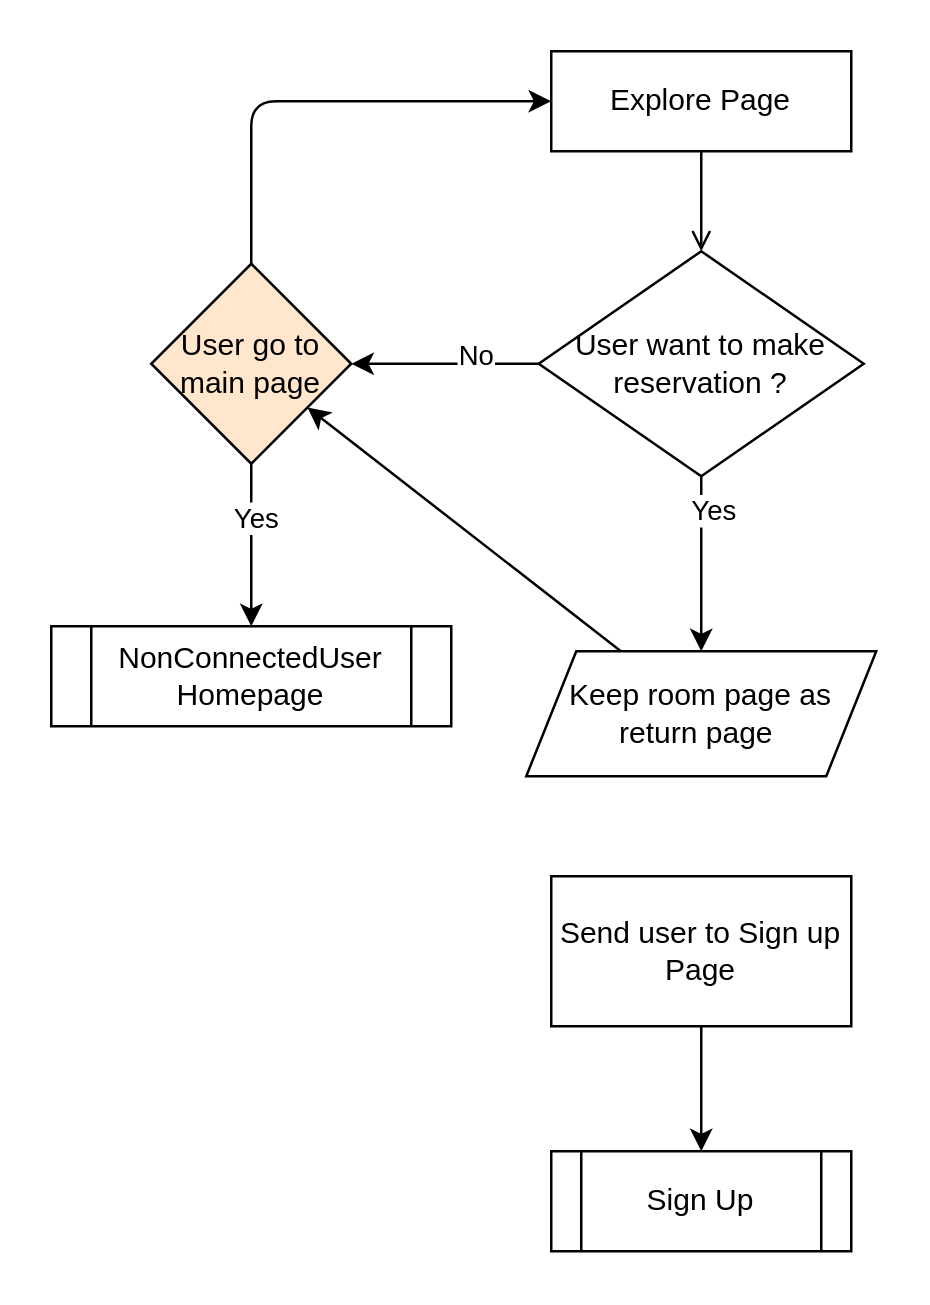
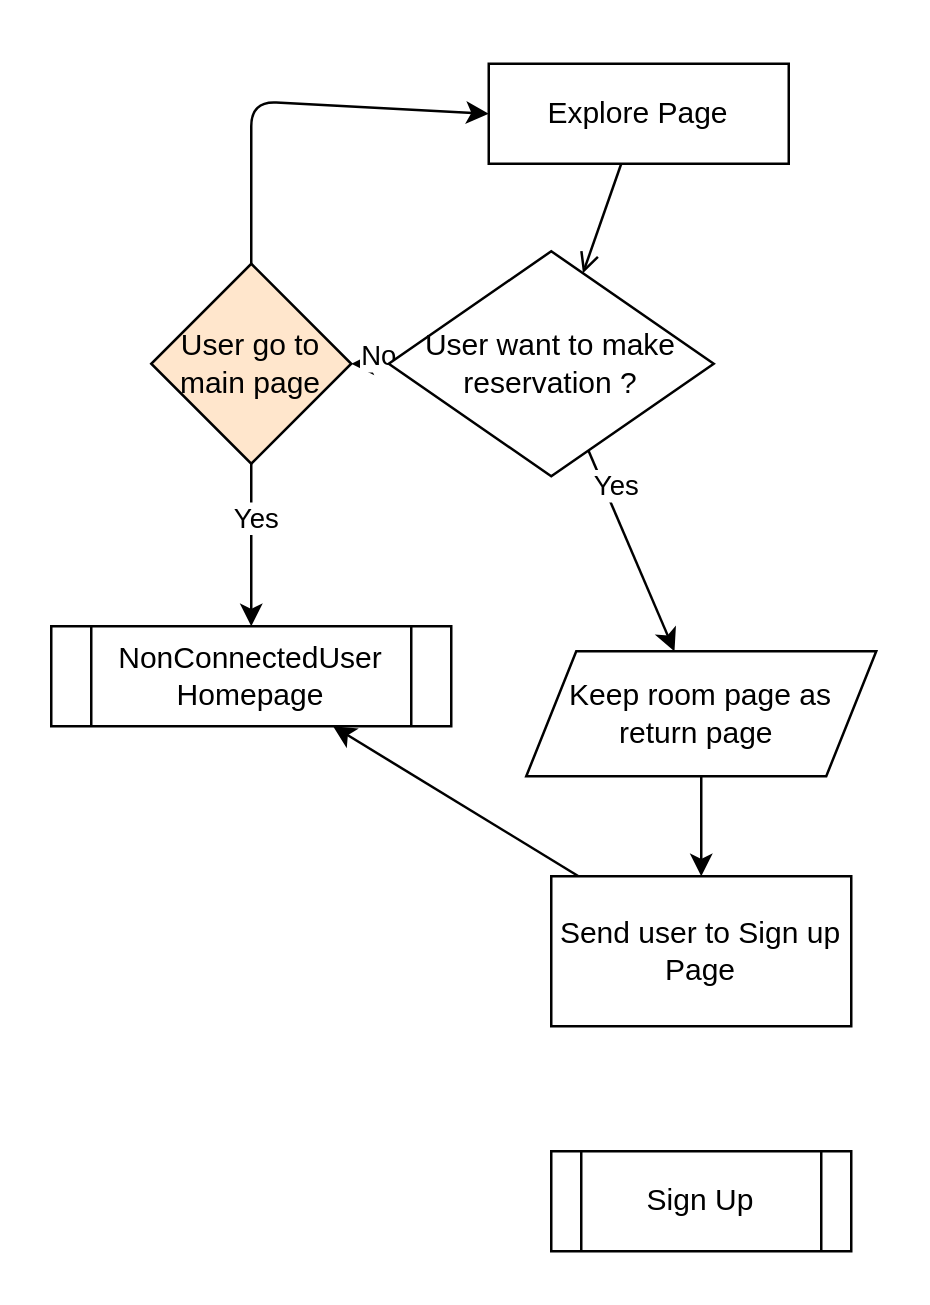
node "Explore Page": moved (701, 101) -> (639, 114)
node "User want to make reservation ?": moved (701, 364) -> (551, 364)
edge "Keep room page as return page" -> "User go to main page": now "Keep room page as return page" -> "Send user to Sign up Page"
edge "Send user to Sign up Page" -> "Sign Up": now "Send user to Sign up Page" -> "NonConnectedUser Homepage"
